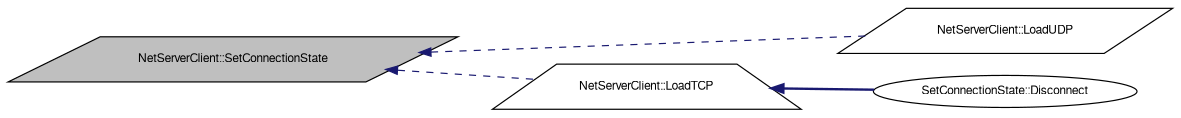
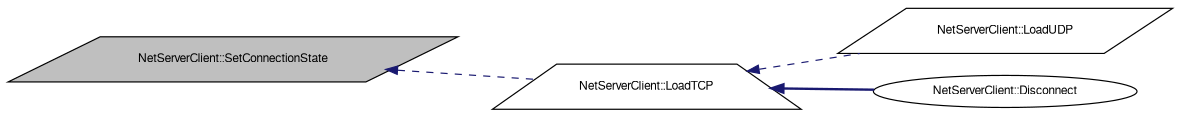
edge "NetServerClient::LoadUDP" -> "NetServerClient::SetConnectionState": now "NetServerClient::LoadUDP" -> "NetServerClient::LoadTCP"
node "SetConnectionState::Disconnect": label "SetConnectionState::Disconnect" -> "NetServerClient::Disconnect"
